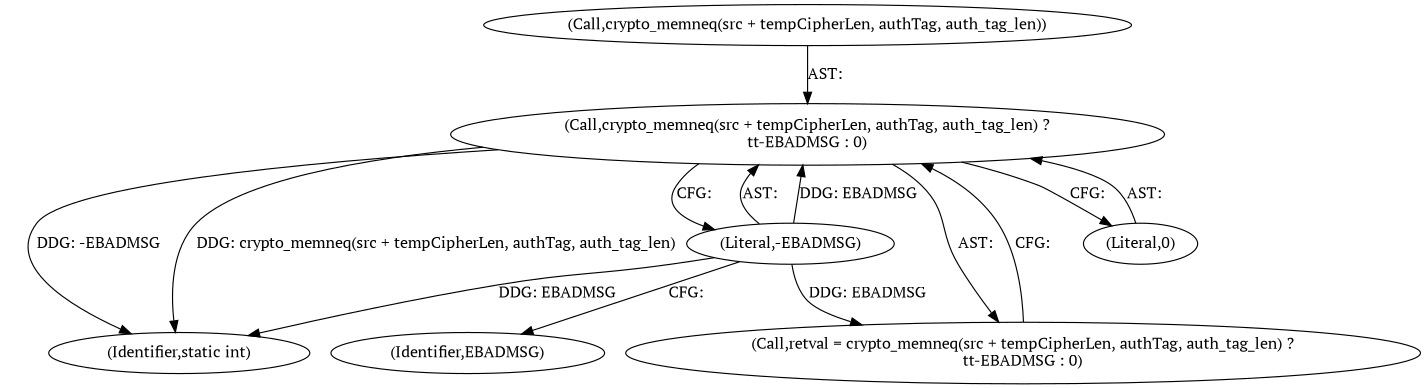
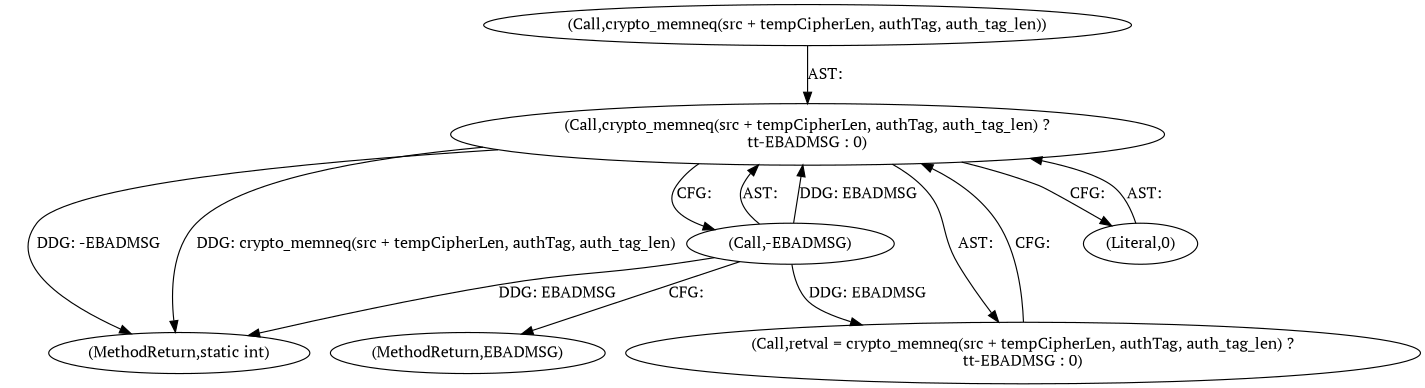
node "(Literal,-EBADMSG)": label "(Literal,-EBADMSG)" -> "(Call,-EBADMSG)"
node "(Identifier,static int)": label "(Identifier,static int)" -> "(MethodReturn,static int)"
node "(Identifier,EBADMSG)": label "(Identifier,EBADMSG)" -> "(MethodReturn,EBADMSG)"
